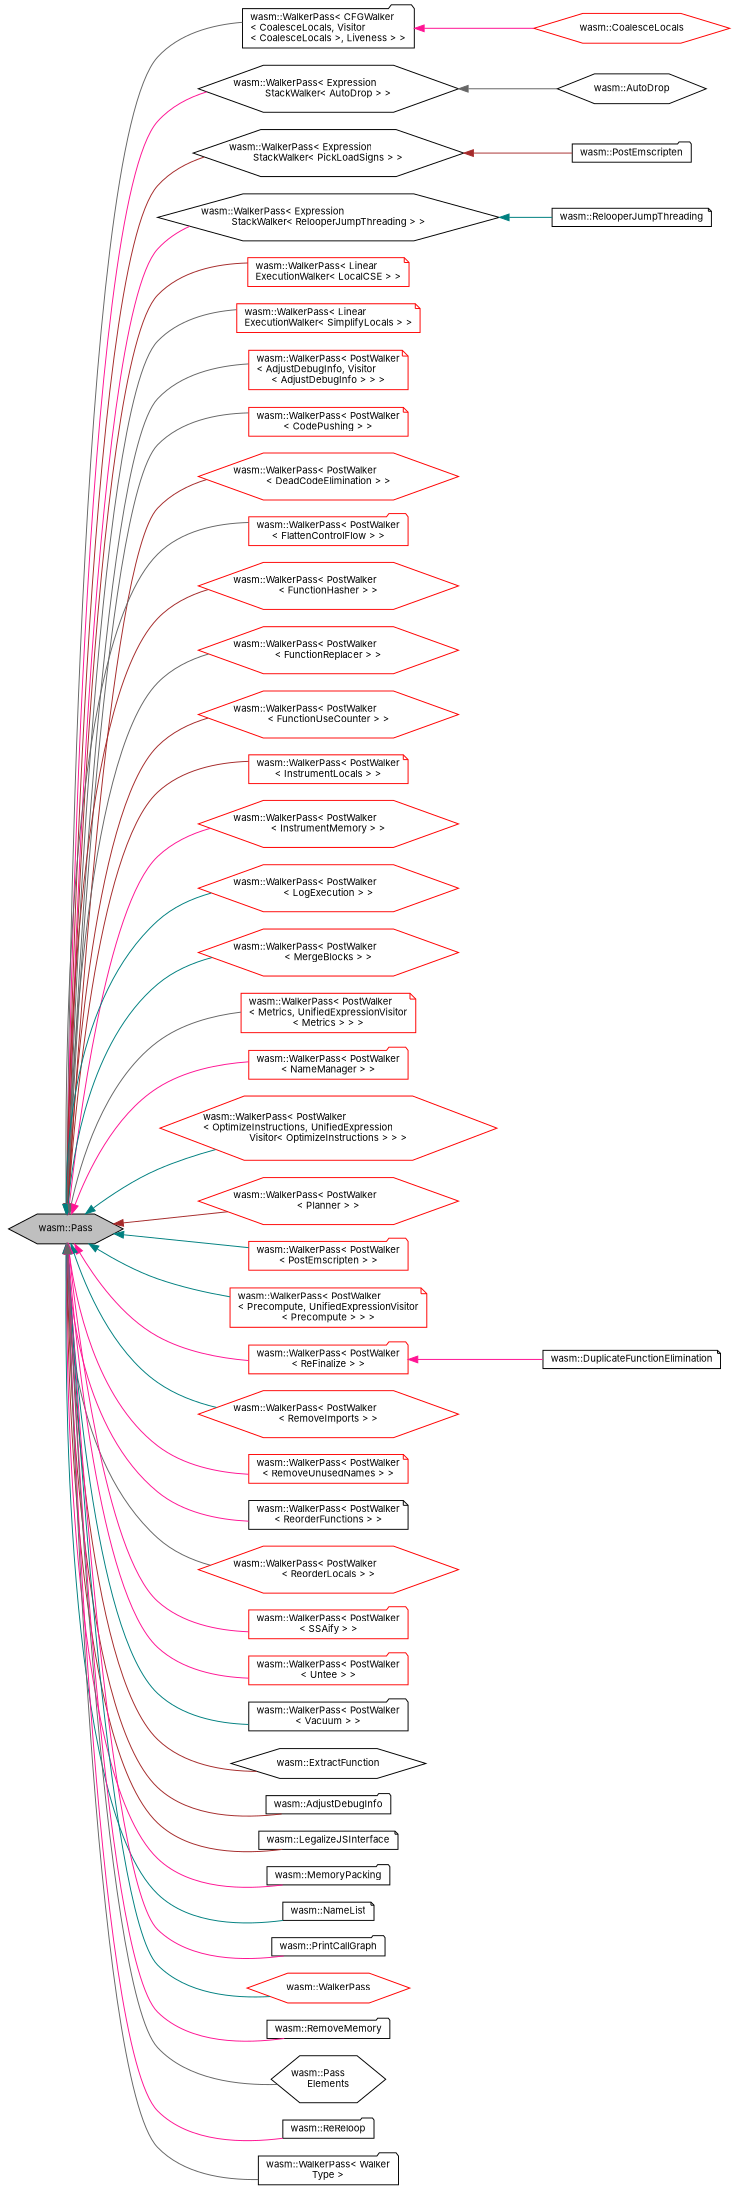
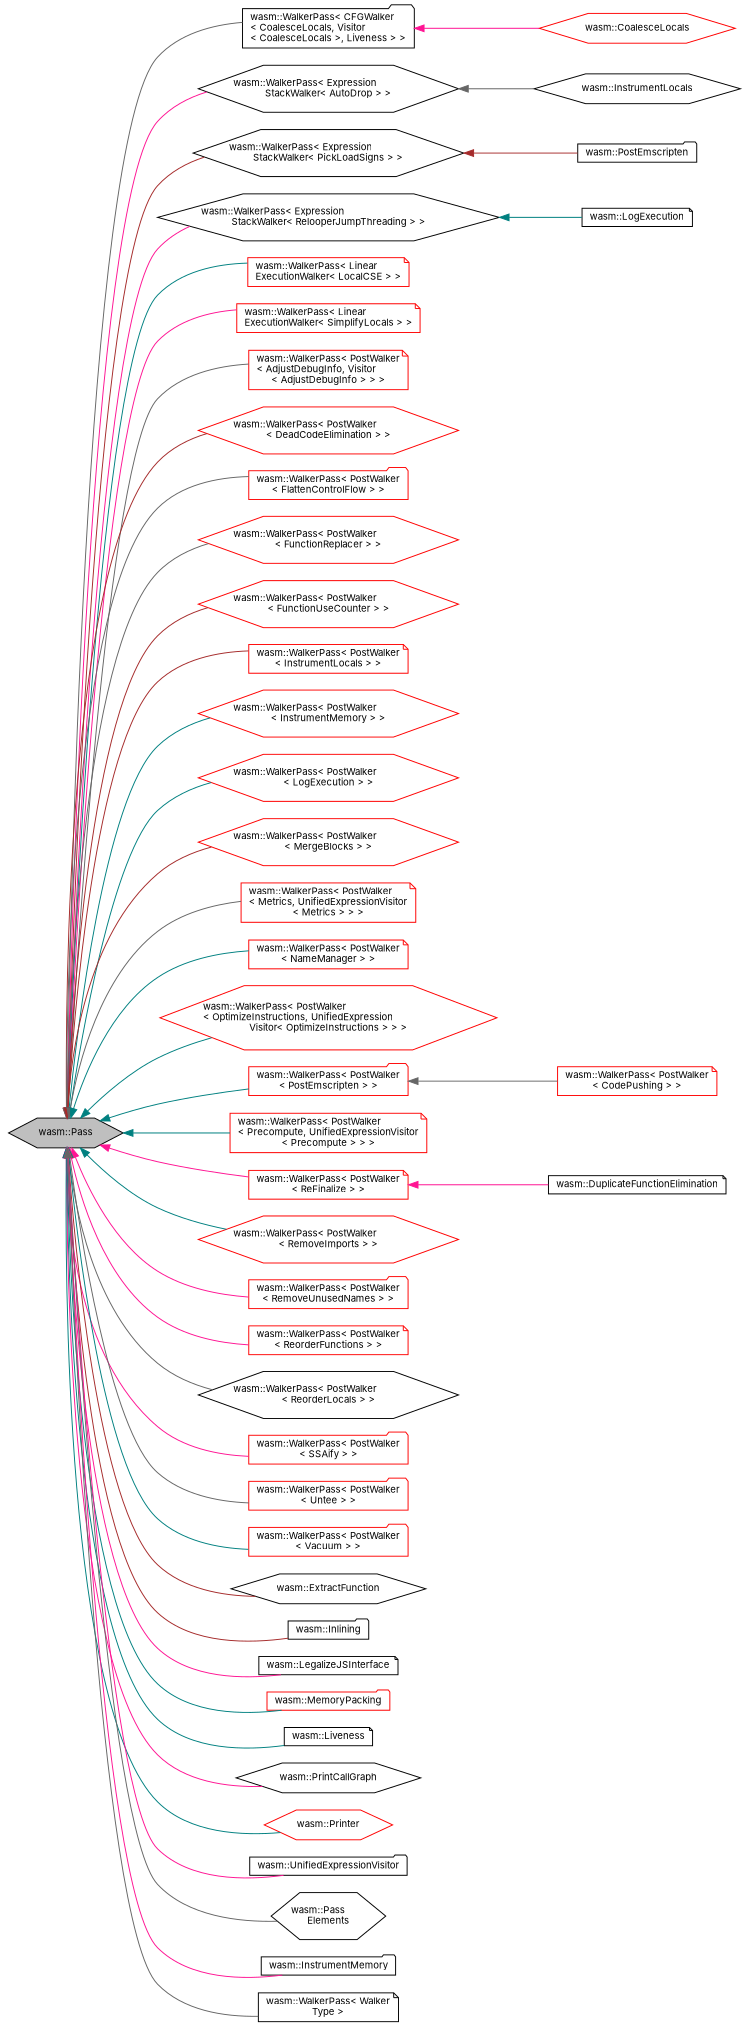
node "wasm::AutoDrop": label "wasm::AutoDrop" -> "wasm::InstrumentLocals"
node "wasm::RelooperJumpThreading": label "wasm::RelooperJumpThreading" -> "wasm::LogExecution"
edge "wasm::WalkerPass< Linear ExecutionWalker< SimplifyLocals > >" -> "wasm::Pass": color gray40 -> deeppink
edge "wasm::WalkerPass< PostWalker < CodePushing > >" -> "wasm::Pass": now "wasm::WalkerPass< PostWalker < CodePushing > >" -> "wasm::WalkerPass< PostWalker < PostEmscripten > >"
node "wasm::WalkerPass< PostWalker < FunctionHasher > >": removed
edge "wasm::WalkerPass< Linear ExecutionWalker< LocalCSE > >" -> "wasm::Pass": color brown -> teal
edge "wasm::WalkerPass< PostWalker < InstrumentMemory > >" -> "wasm::Pass": color deeppink -> teal
edge "wasm::WalkerPass< PostWalker < MergeBlocks > >" -> "wasm::Pass": color teal -> brown
node "wasm::WalkerPass< PostWalker < NameManager > >": shape folder -> note
edge "wasm::WalkerPass< PostWalker < NameManager > >" -> "wasm::Pass": color deeppink -> teal
node "wasm::WalkerPass< PostWalker < Planner > >": removed
node "wasm::WalkerPass< PostWalker < ReFinalize > >": shape folder -> note
node "wasm::WalkerPass< PostWalker < RemoveUnusedNames > >": shape note -> folder
edge "wasm::WalkerPass< PostWalker < Untee > >" -> "wasm::Pass": color deeppink -> gray40
node "wasm::WalkerPass< PostWalker < ReorderFunctions > >": color black -> red
node "wasm::WalkerPass< PostWalker < ReorderLocals > >": color red -> black
edge "wasm::MemoryPacking" -> "wasm::Pass": color deeppink -> teal
node "wasm::WalkerPass< PostWalker < Vacuum > >": color black -> red
edge "wasm::LegalizeJSInterface" -> "wasm::Pass": color brown -> deeppink
node "wasm::AdjustDebugInfo": label "wasm::AdjustDebugInfo" -> "wasm::Inlining"
node "wasm::MemoryPacking": color black -> red
node "wasm::NameList": label "wasm::NameList" -> "wasm::Liveness"
node "wasm::PrintCallGraph": shape folder -> hexagon
node "wasm::WalkerPass": label "wasm::WalkerPass" -> "wasm::Printer"
node "wasm::RemoveMemory": label "wasm::RemoveMemory" -> "wasm::UnifiedExpressionVisitor"
node "wasm::ReReloop": label "wasm::ReReloop" -> "wasm::InstrumentMemory"
node "wasm::WalkerPass< Walker Type >": shape folder -> note
